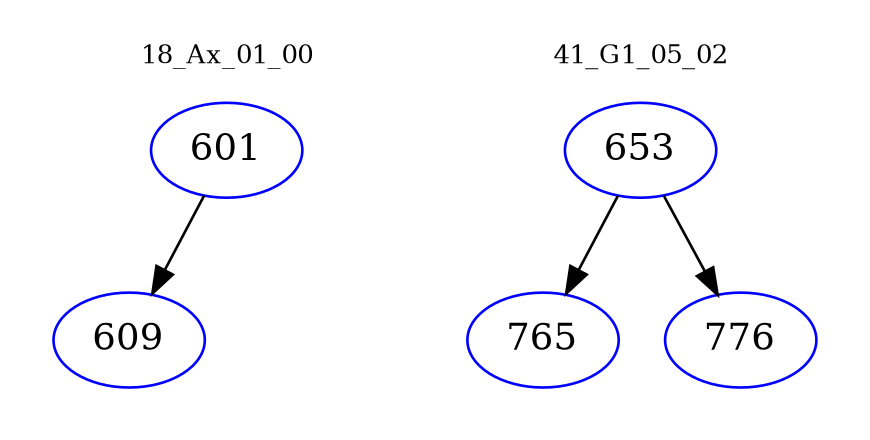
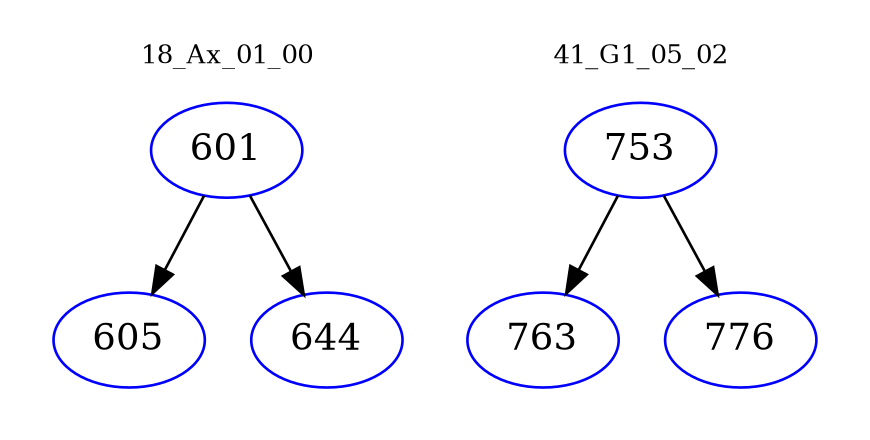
node "653": label "653" -> "753"
node "609": label "609" -> "605"
node "644": added
node "765": label "765" -> "763"
